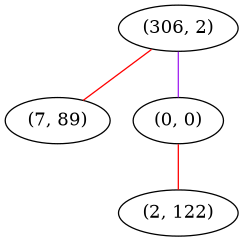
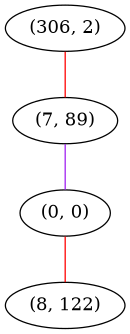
edge "(306, 2)" -- "(0, 0)": now "(7, 89)" -- "(0, 0)"
node "(2, 122)": label "(2, 122)" -> "(8, 122)"
